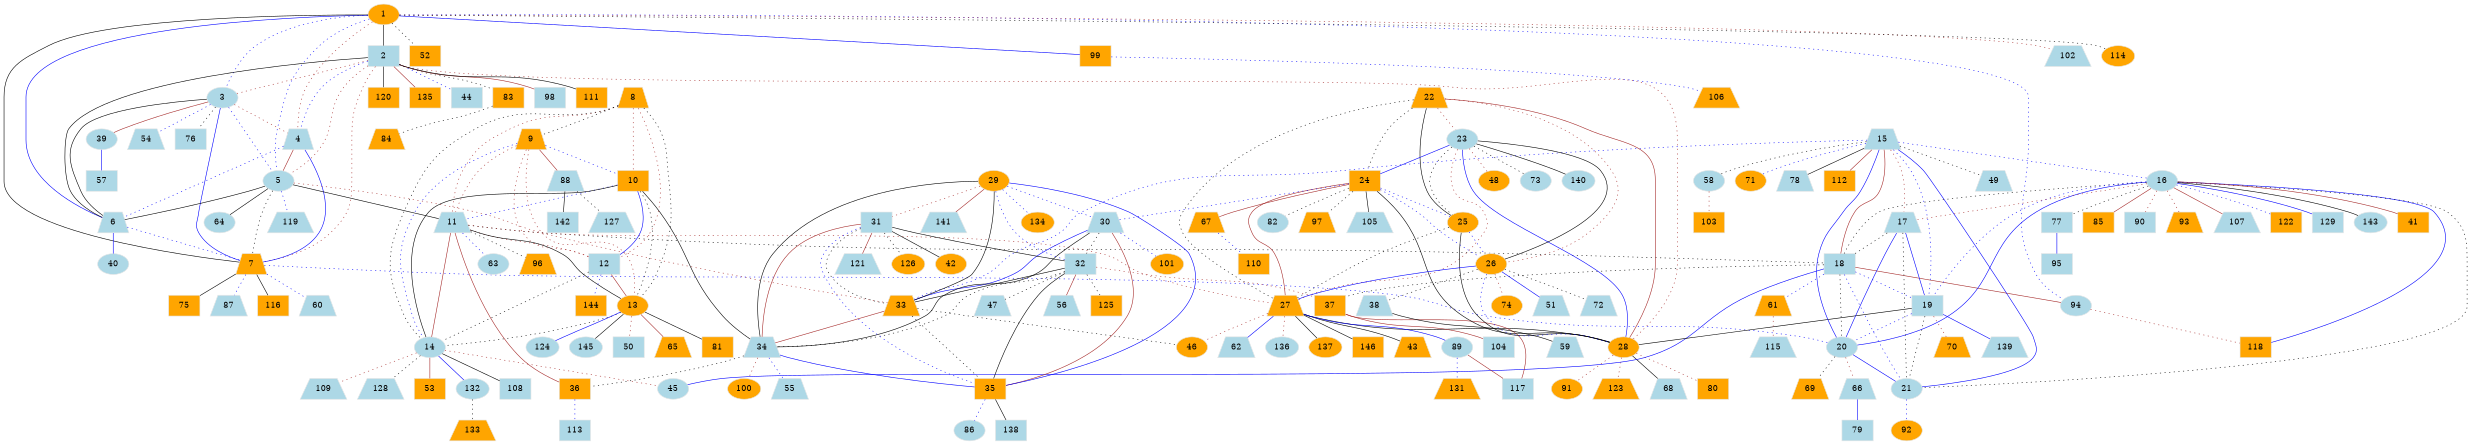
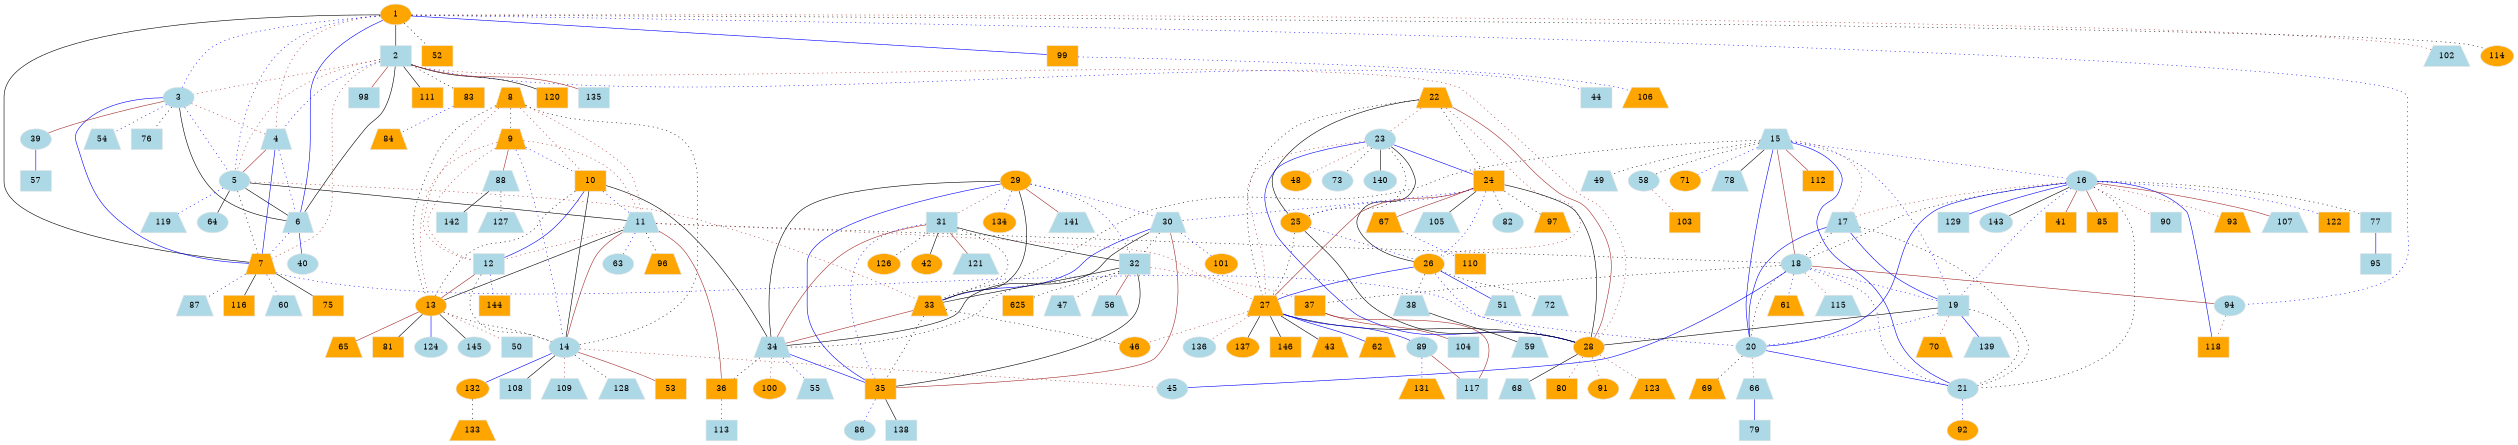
node "135": fillcolor orange -> lightblue
edge "83" -- "84": color black -> blue
edge "15" -- "33": color blue -> black
node "18": shape box -> ellipse
node "125": label "125" -> "625"
node "74": removed
edge "61" -- "115": now "18" -- "115"
node "62": fillcolor lightblue -> orange
node "132": fillcolor lightblue -> orange
